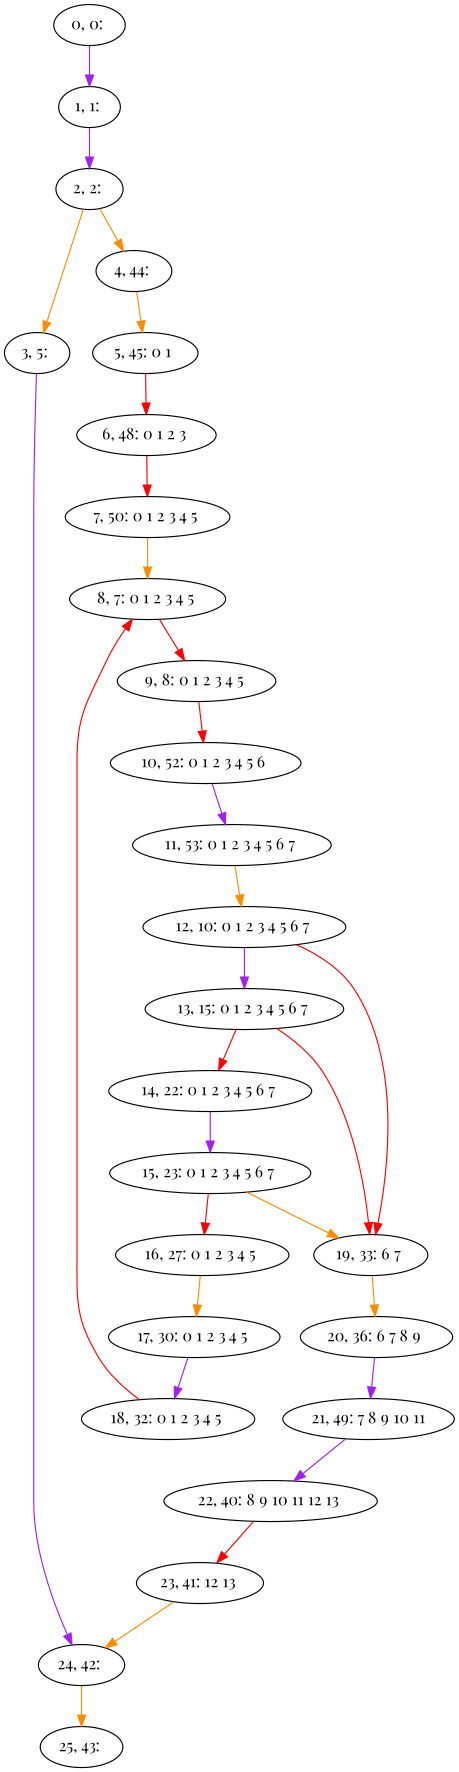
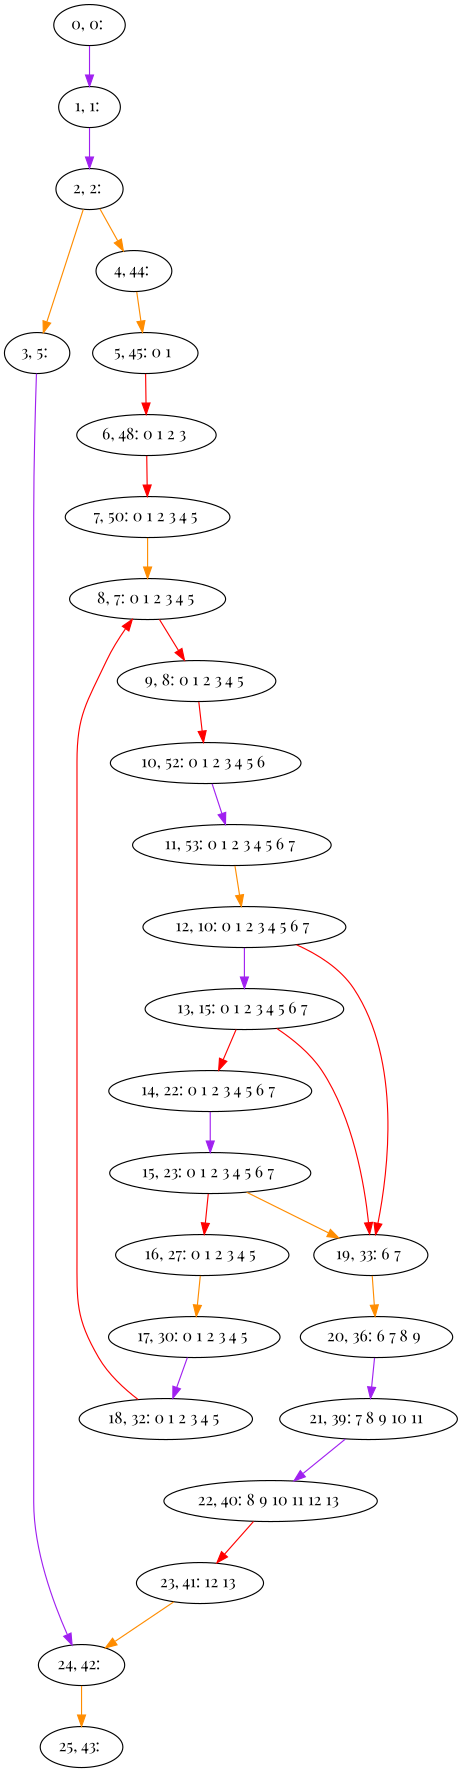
node "21, 49: 7 8 9 10 11": label "21, 49: 7 8 9 10 11" -> "21, 39: 7 8 9 10 11"
